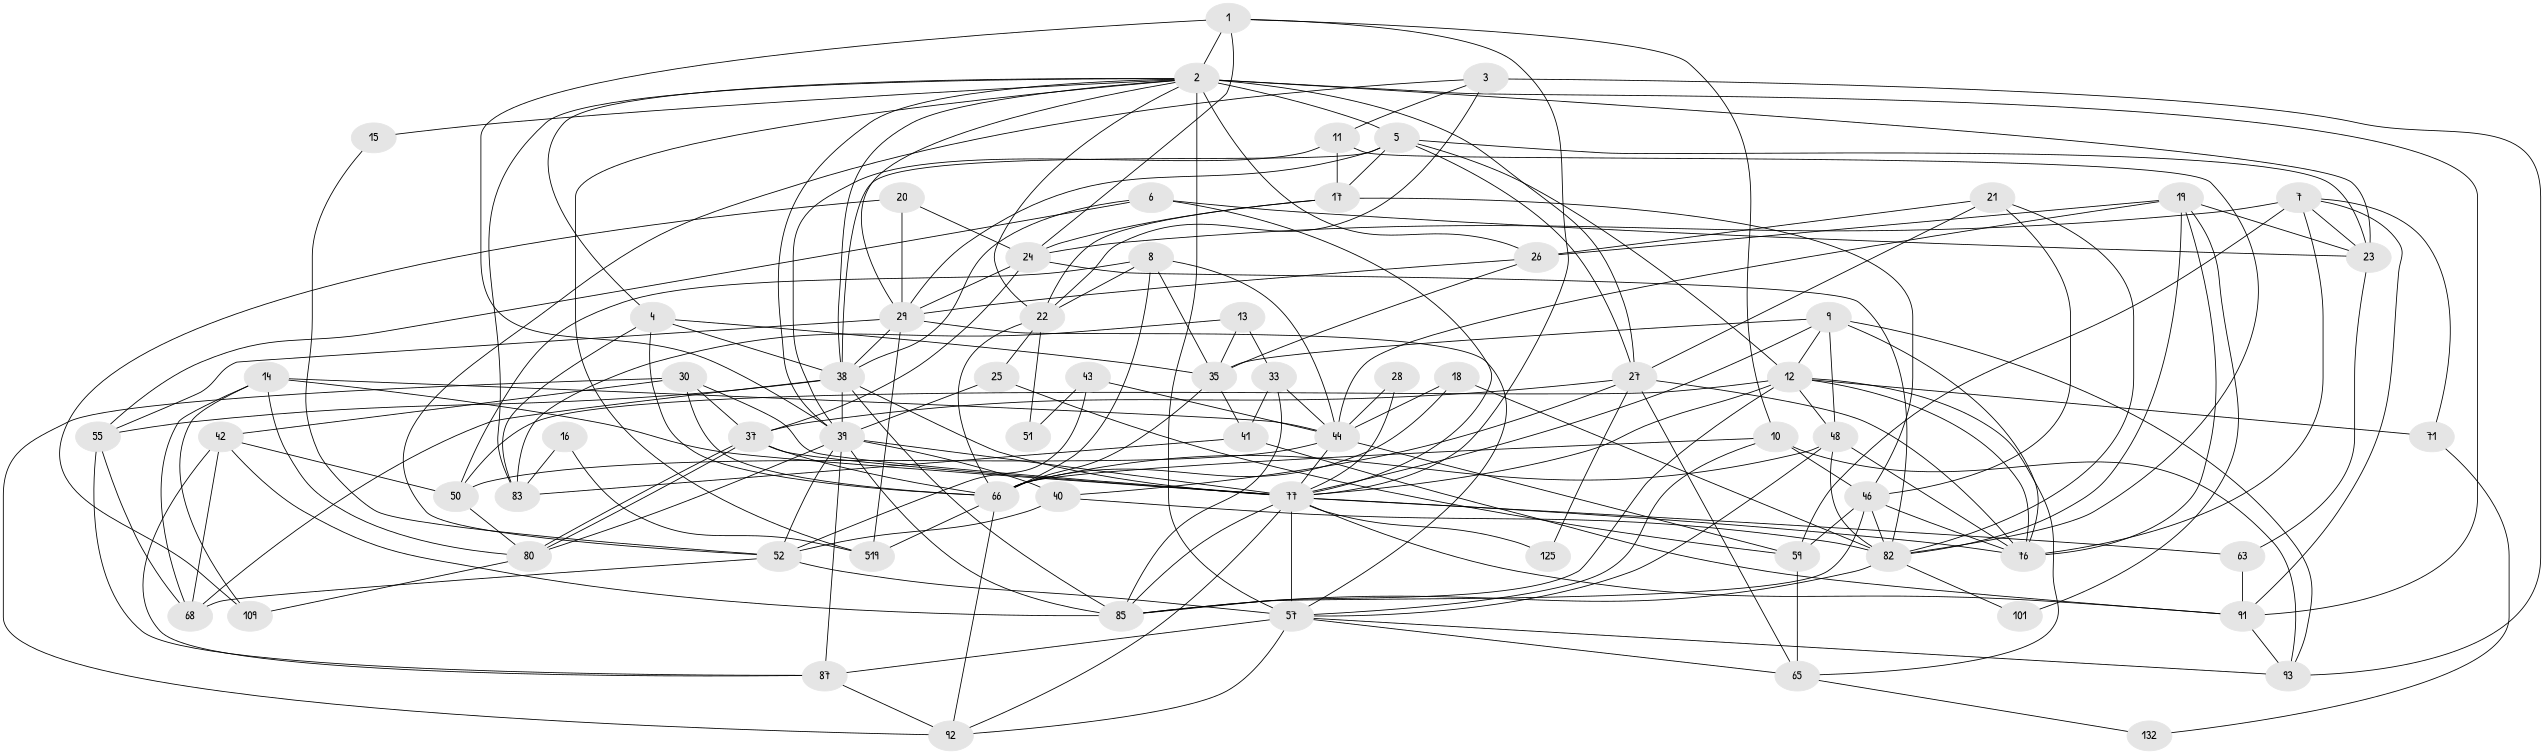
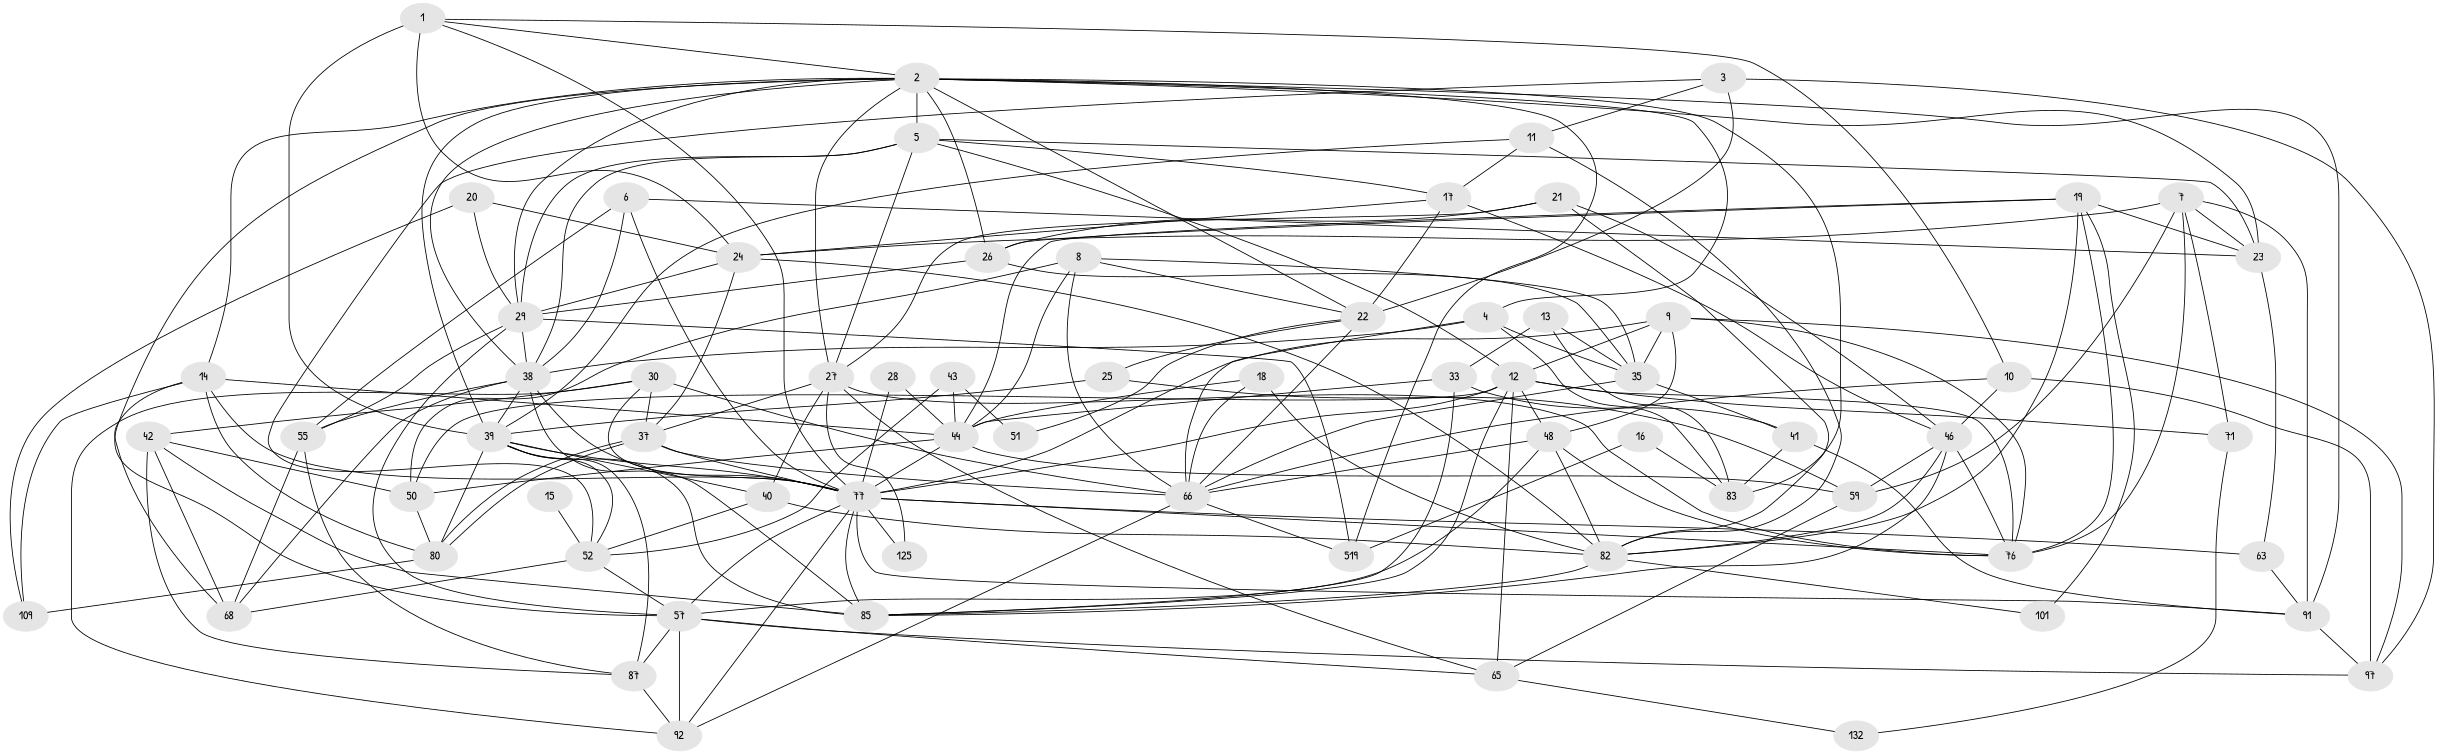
edge "2" -- "15": now "2" -- "14"
edge "10" -- "57": removed
node "93": label "93" -> "97"
